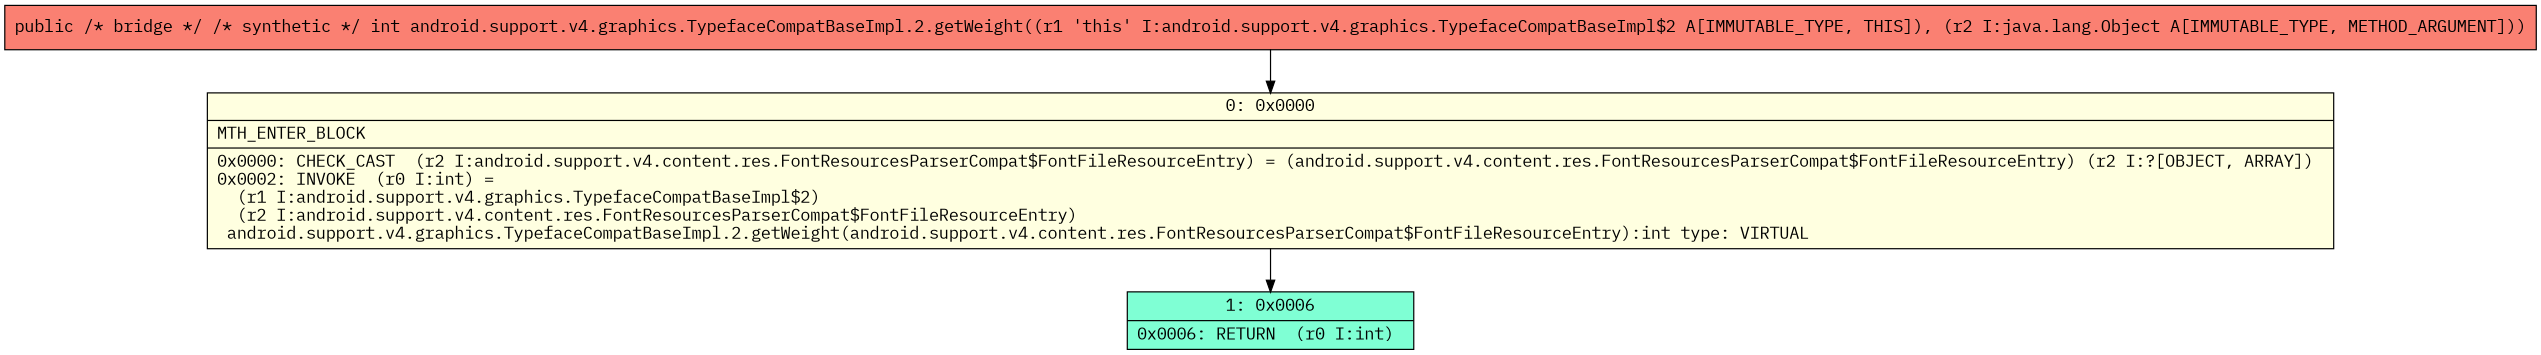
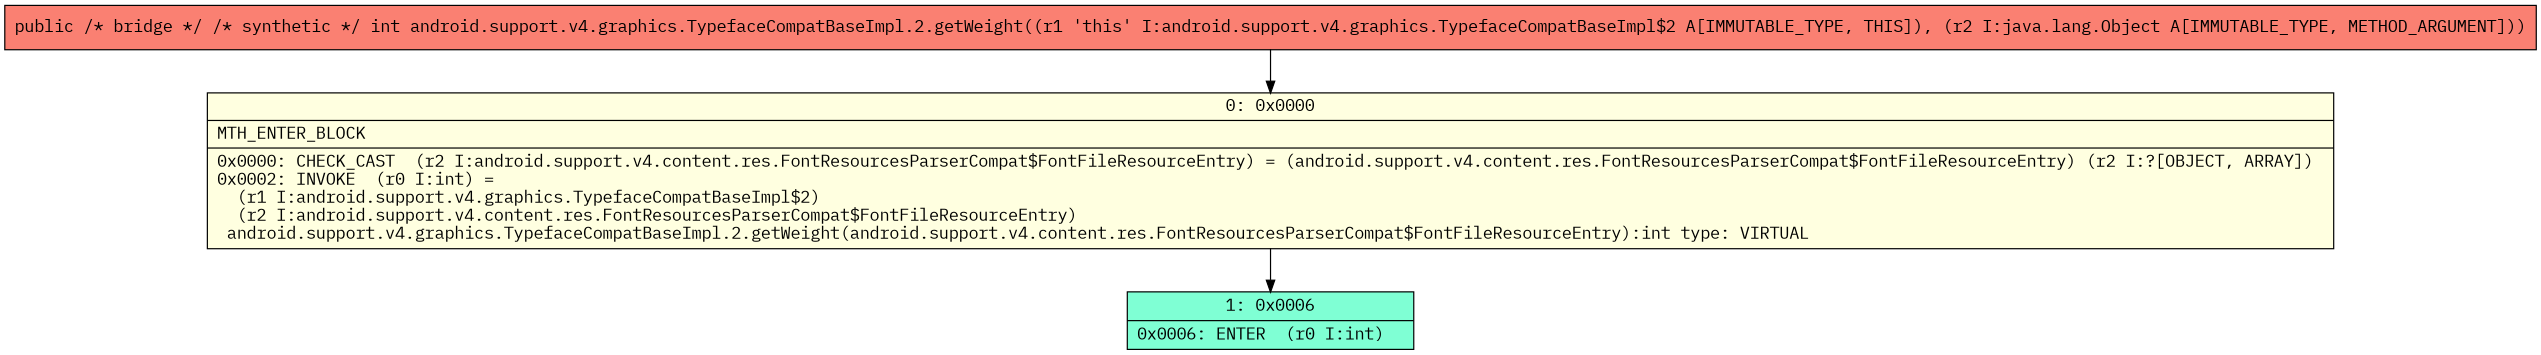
node "1: 0x0006": text "0x0006: RETURN  (r0 I:int)" -> "0x0006: ENTER  (r0 I:int)"
